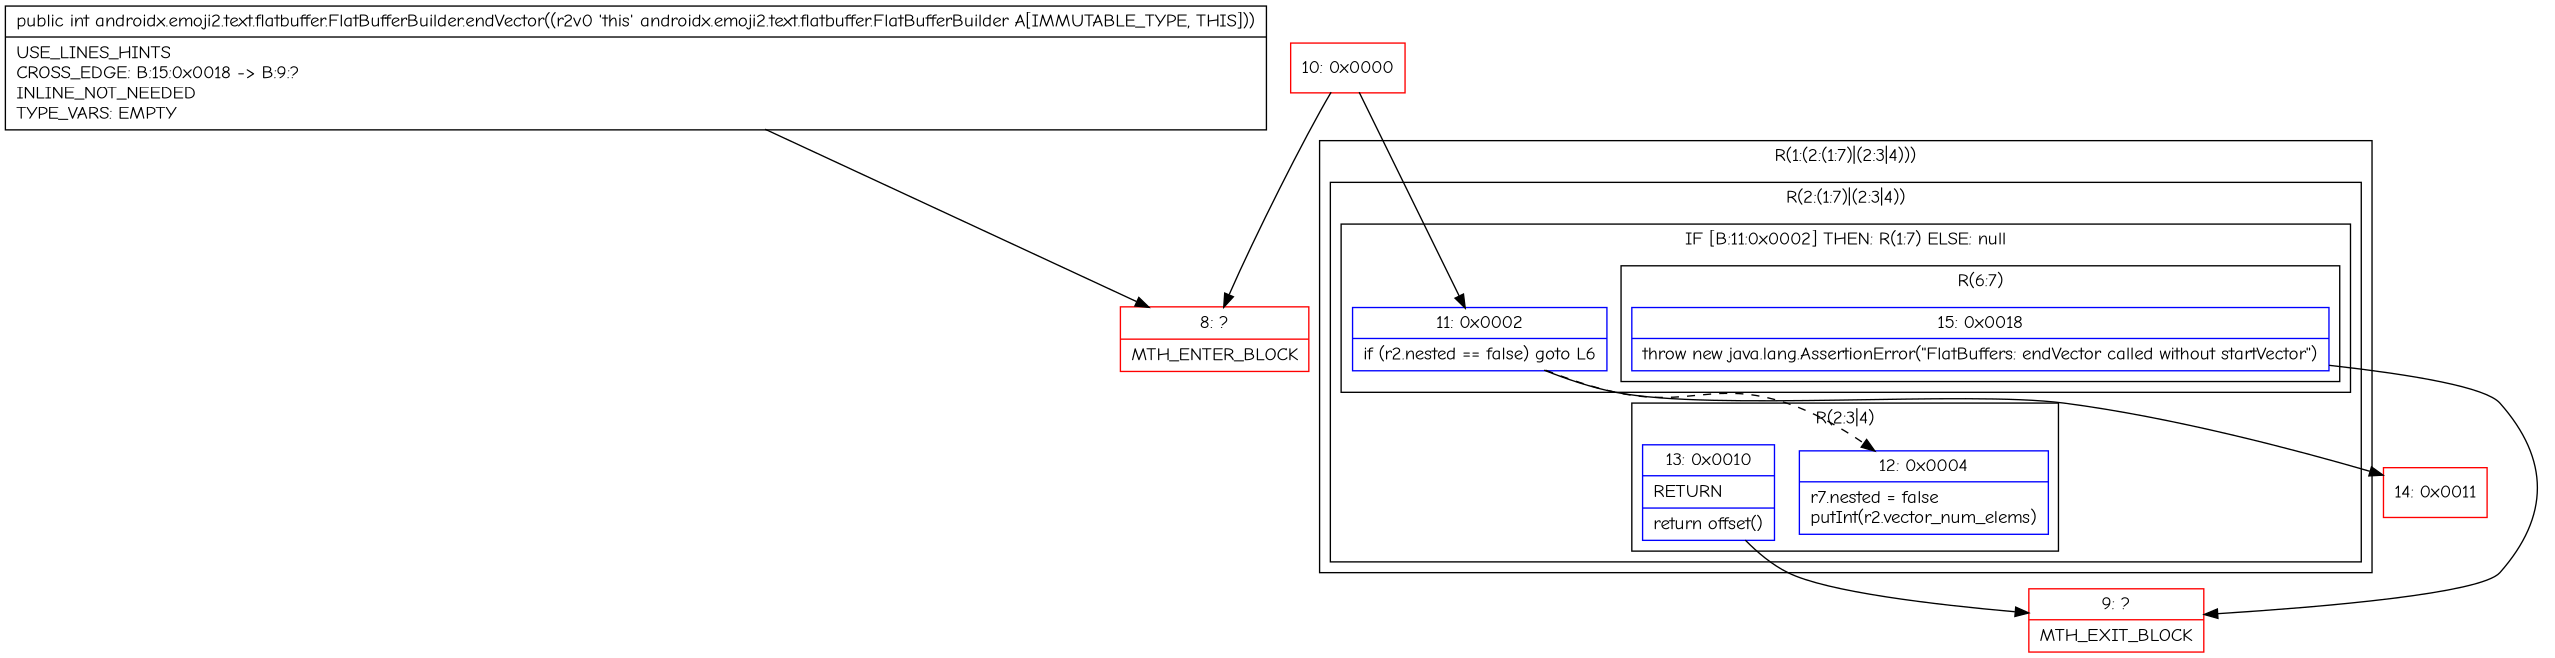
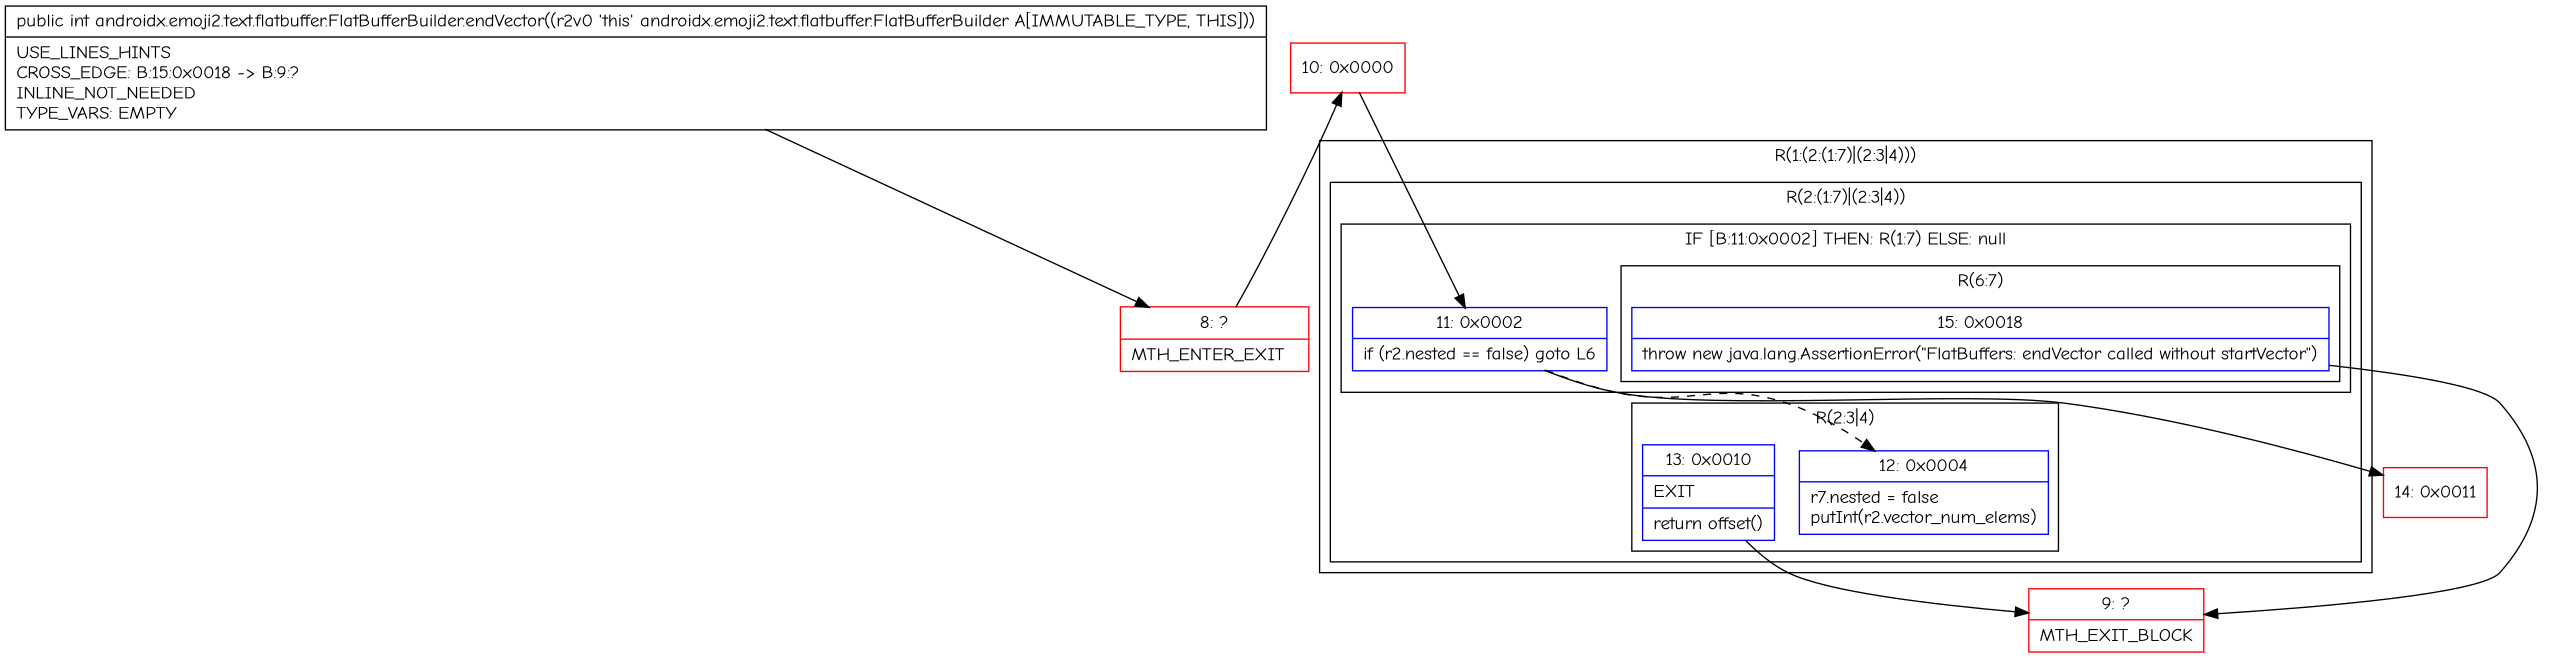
edge "10: 0x0000" -> "8: ?": reversed
node "8: ?": text "MTH_ENTER_BLOCK" -> "MTH_ENTER_EXIT"
node "13: 0x0010": text "RETURN" -> "EXIT"
